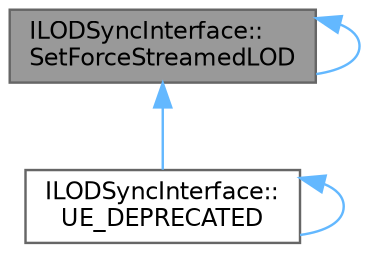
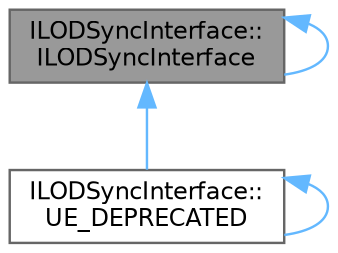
node "ILODSyncInterface:: SetForceStreamedLOD": label "ILODSyncInterface:: SetForceStreamedLOD" -> "ILODSyncInterface:: ILODSyncInterface"
